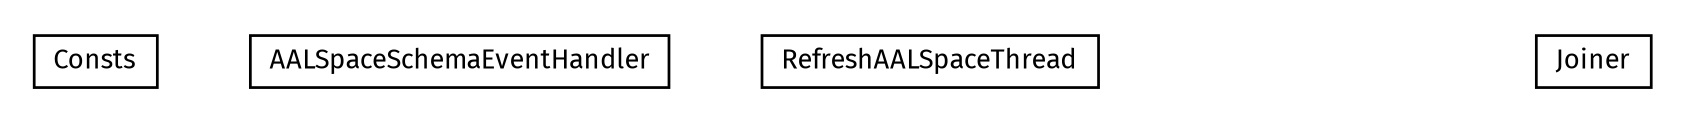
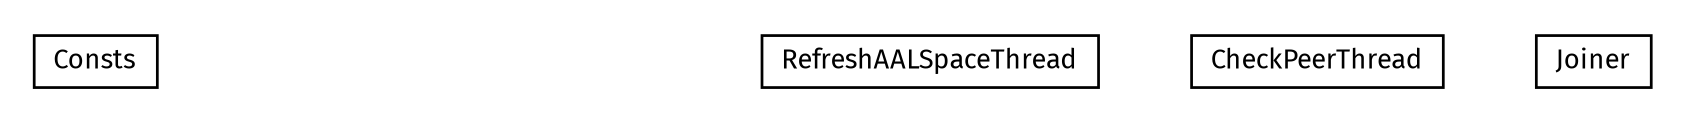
node "AALSpaceSchemaEventHandler": removed
node "CheckPeerThread": added
